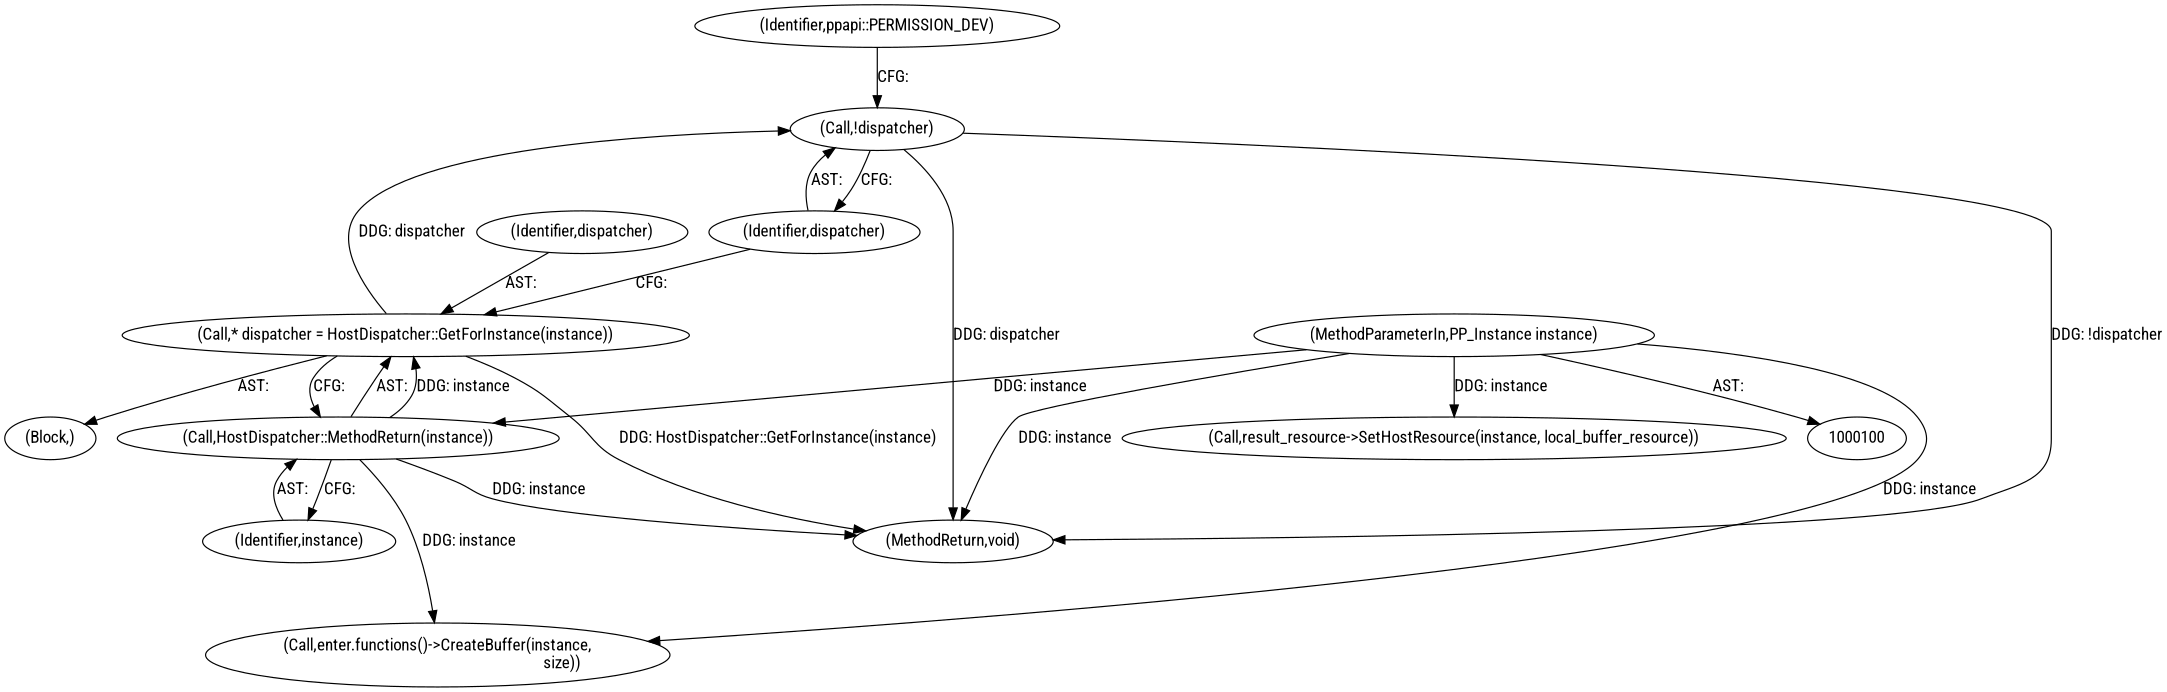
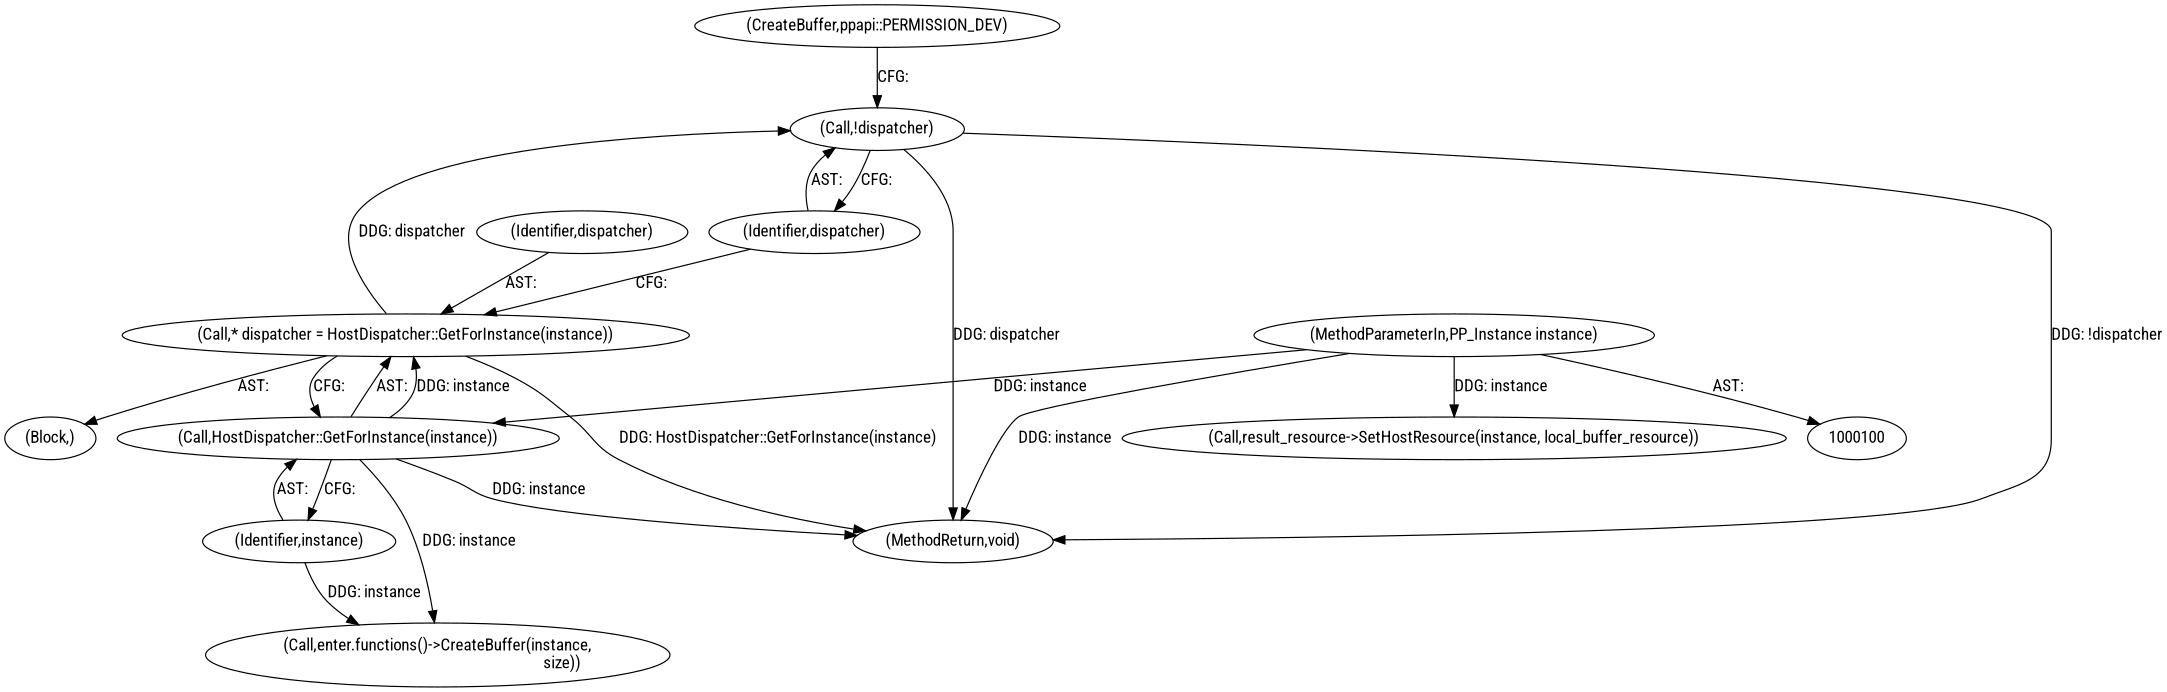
node "(Identifier,ppapi::PERMISSION_DEV)": label "(Identifier,ppapi::PERMISSION_DEV)" -> "(CreateBuffer,ppapi::PERMISSION_DEV)"
node "(Call,HostDispatcher::MethodReturn(instance))": label "(Call,HostDispatcher::MethodReturn(instance))" -> "(Call,HostDispatcher::GetForInstance(instance))"
edge "(MethodParameterIn,PP_Instance instance)" -> "(Call,enter.functions()->CreateBuffer(instance, size))": now "(Identifier,instance)" -> "(Call,enter.functions()->CreateBuffer(instance, size))"
